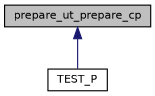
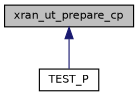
node "prepare_ut_prepare_cp": label "prepare_ut_prepare_cp" -> "xran_ut_prepare_cp"
